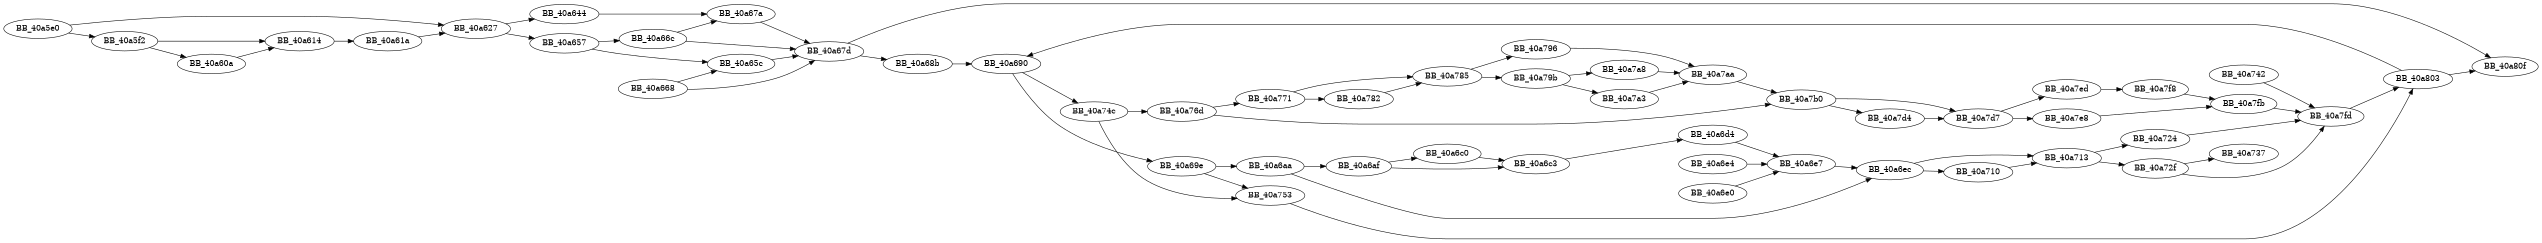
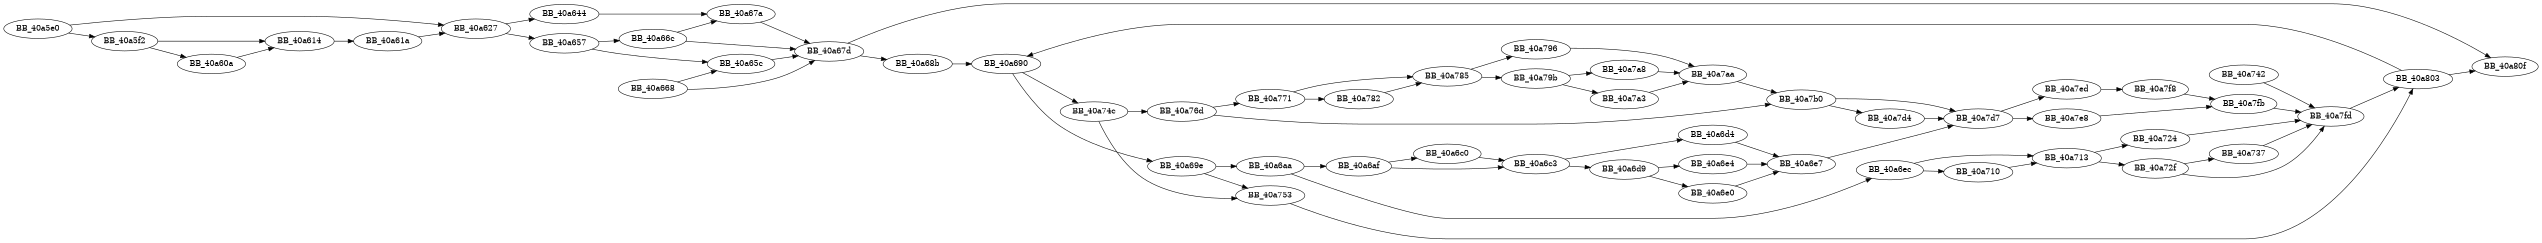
edge "BB_40a737" -> "BB_40a7fd": added
edge "BB_40a6e7" -> "BB_40a6ec": now "BB_40a6e7" -> "BB_40a7d7"
node "BB_40a6d9": added
